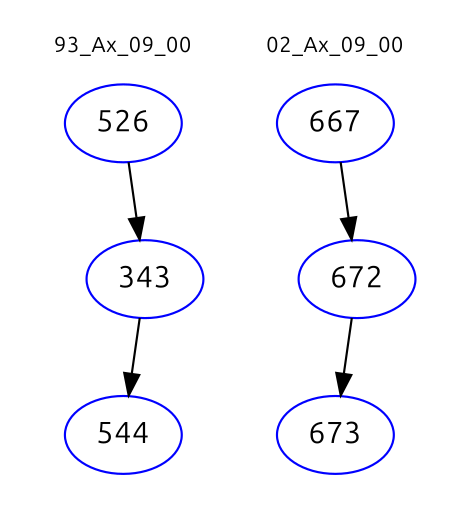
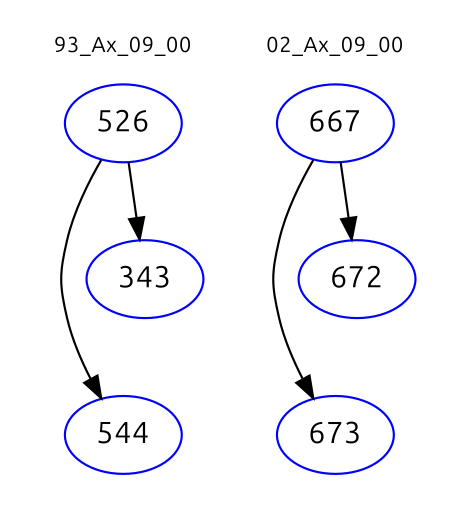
edge "343" -> "544": now "526" -> "544"
edge "672" -> "673": now "667" -> "673"
